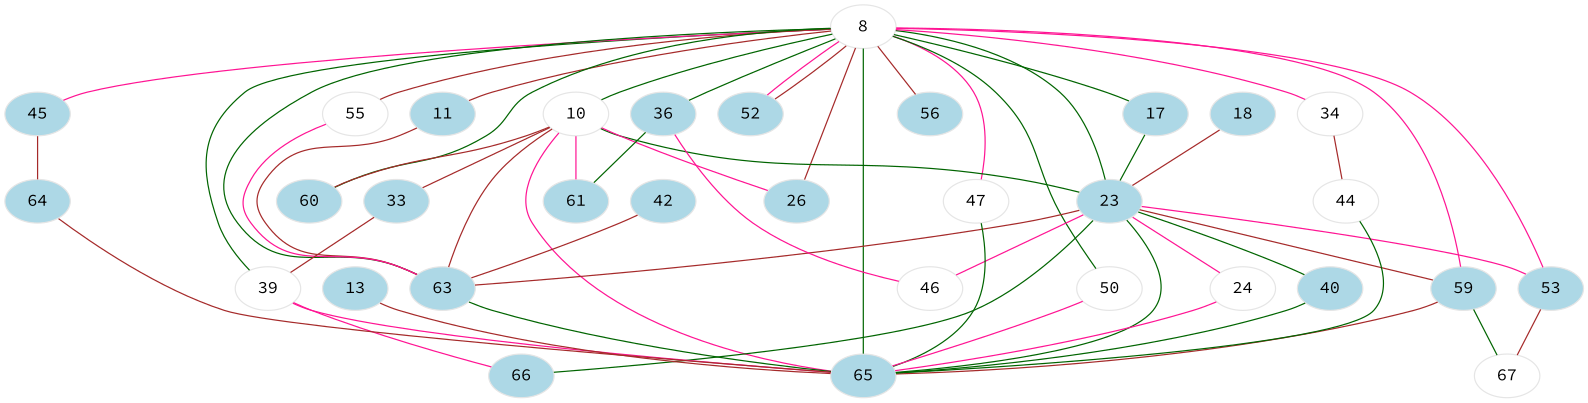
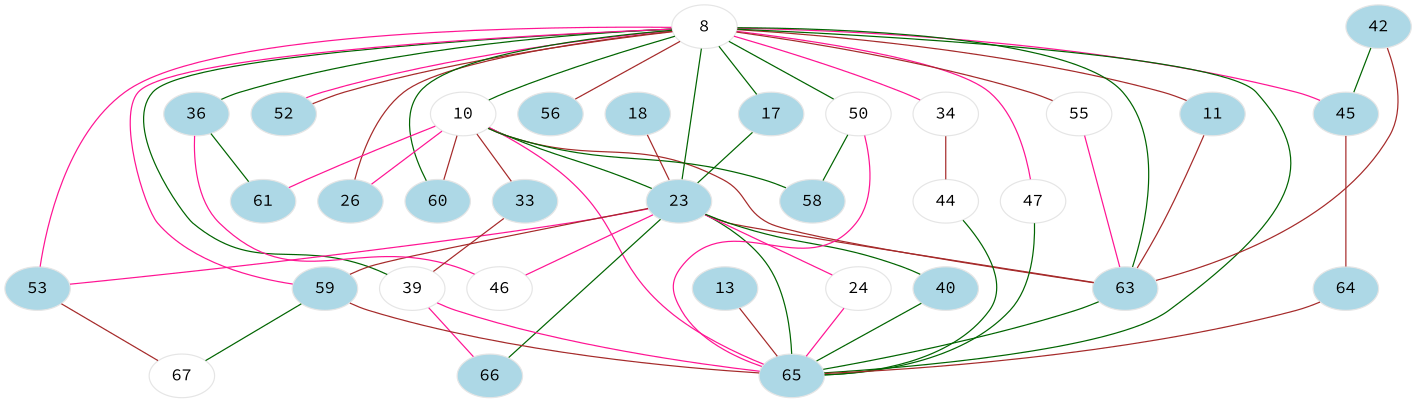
edge "42" -- "45": added
node "58": added
